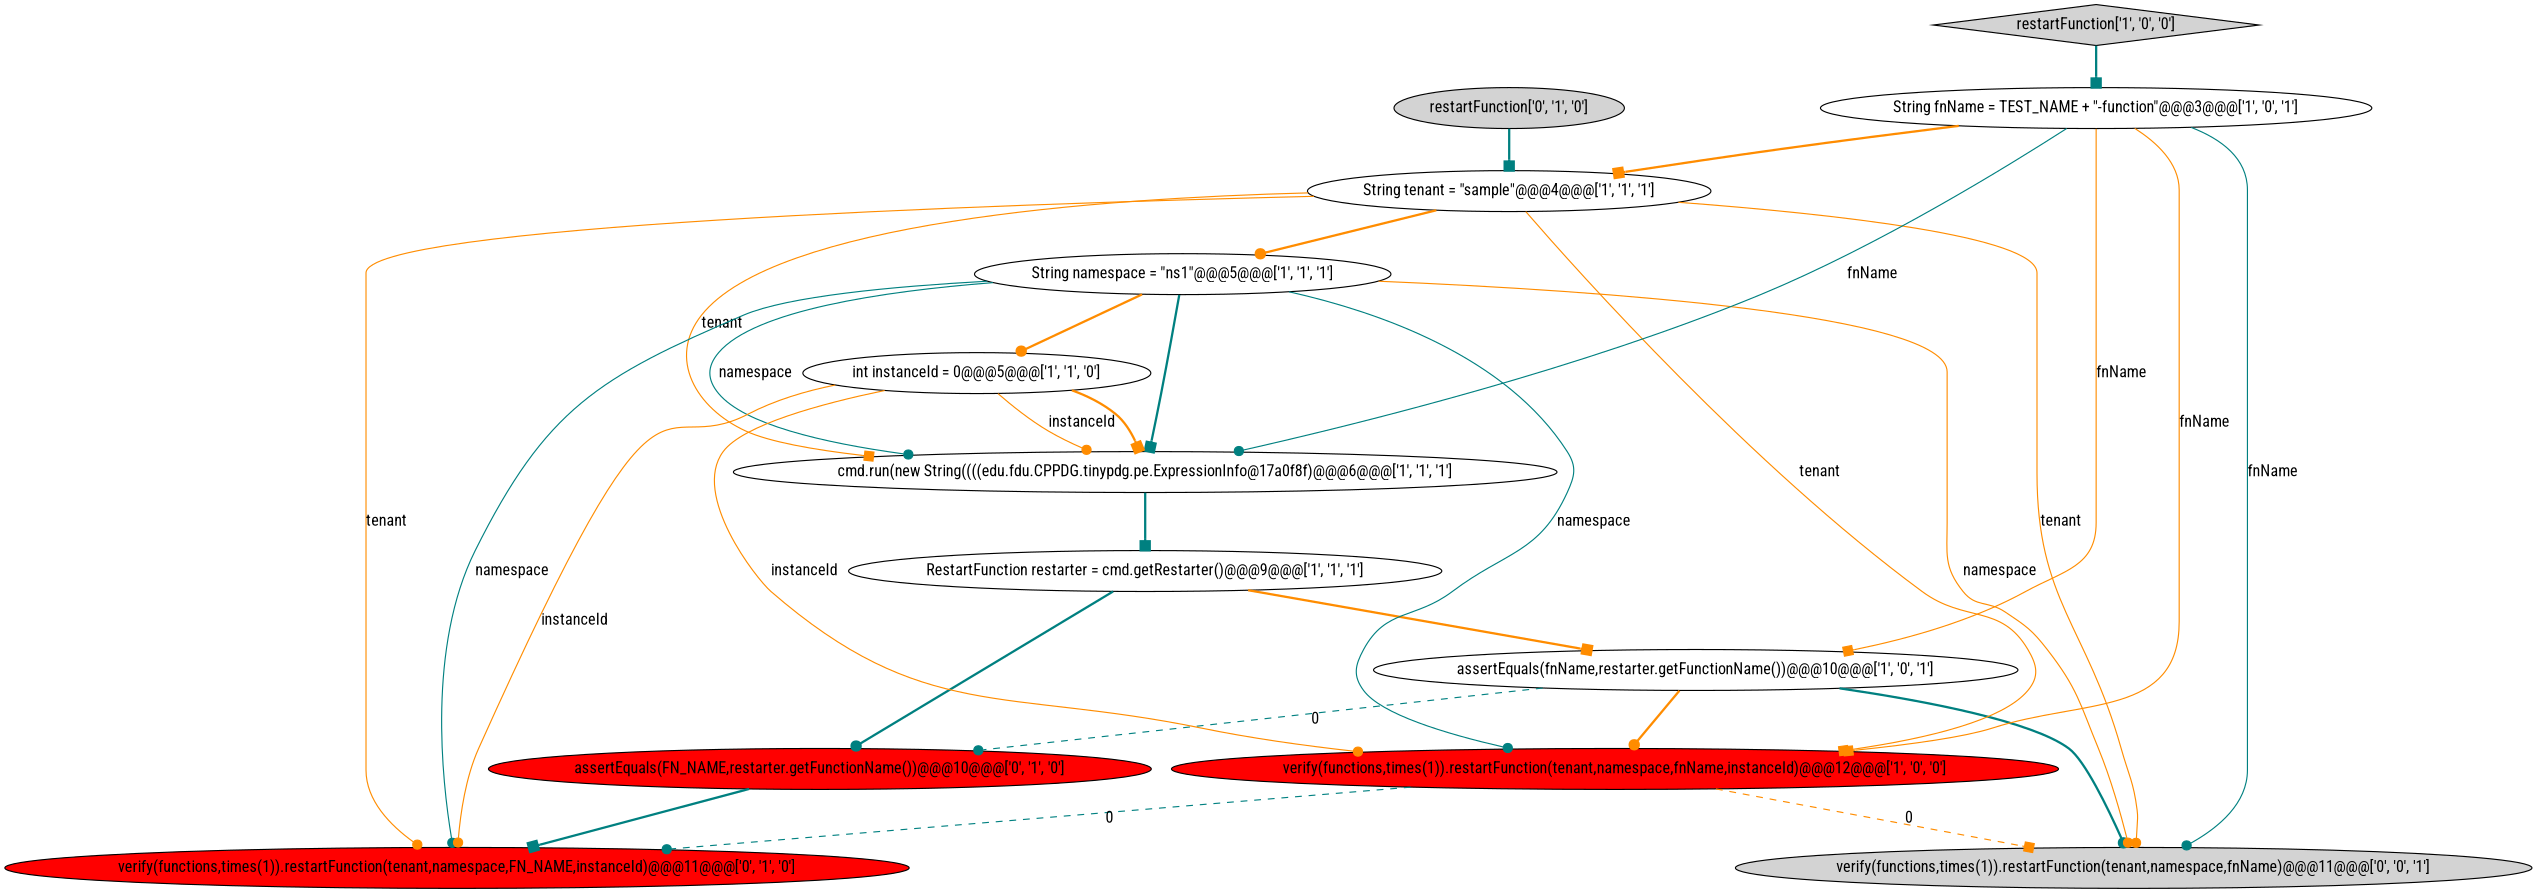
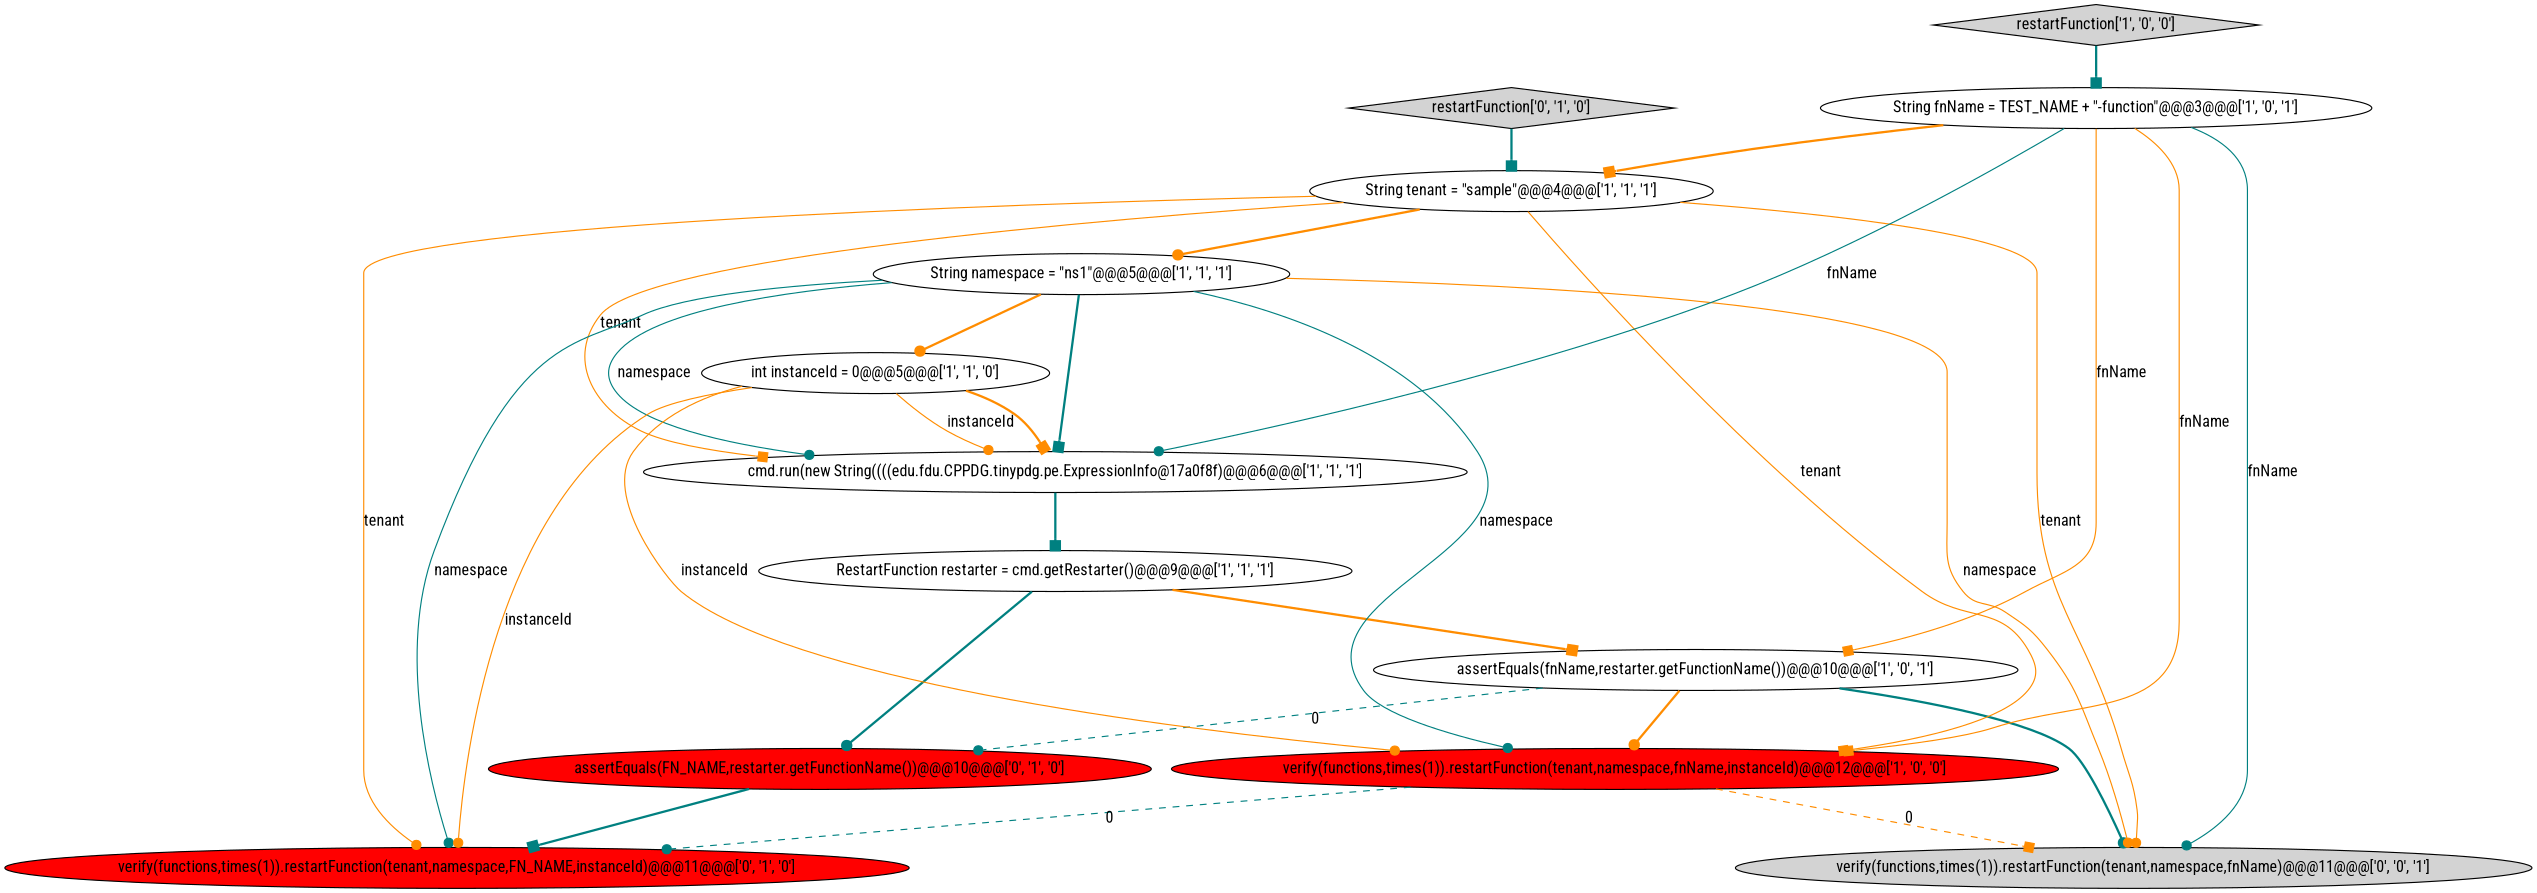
node "restartFunction['0', '1', '0']": shape ellipse -> diamond
